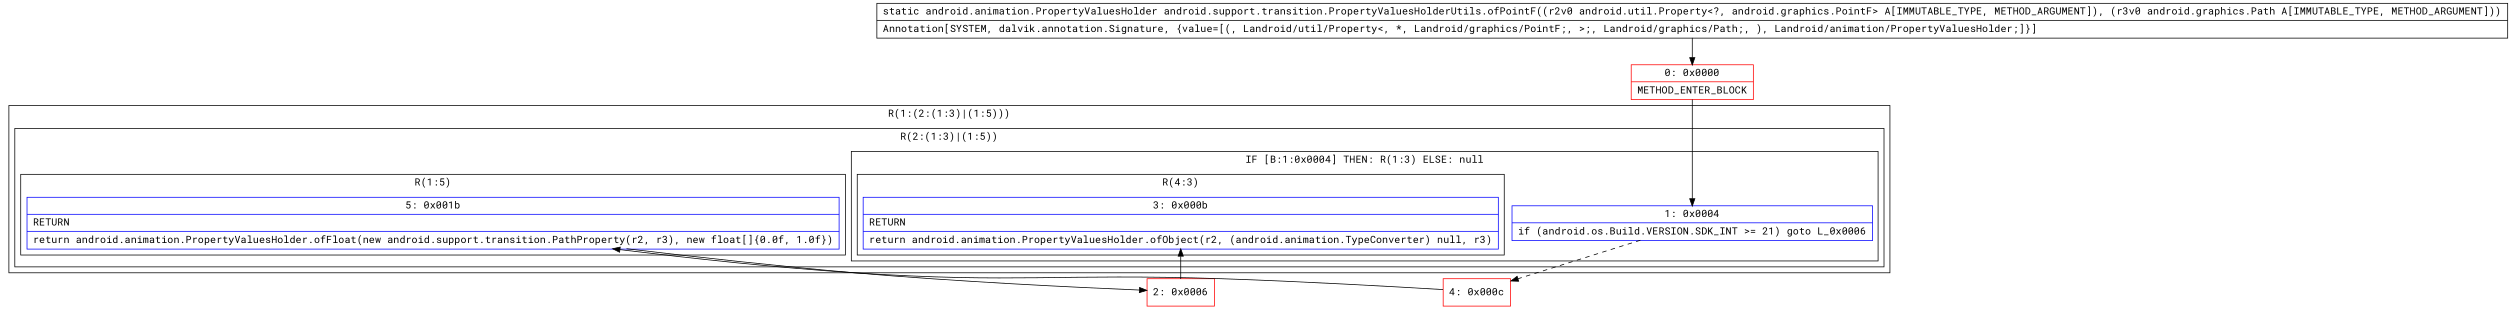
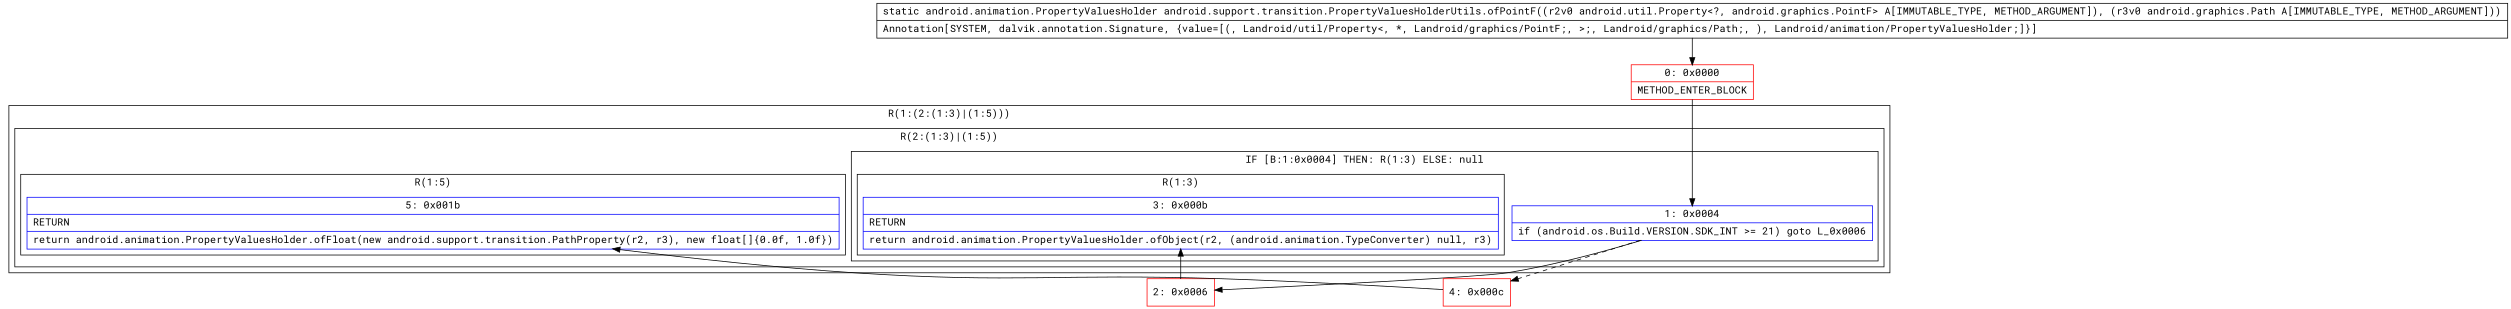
cluster "R(4:3)": label "R(4:3)" -> "R(1:3)"
edge "5: 0x001b" -> "2: 0x0006": now "1: 0x0004" -> "2: 0x0006"
